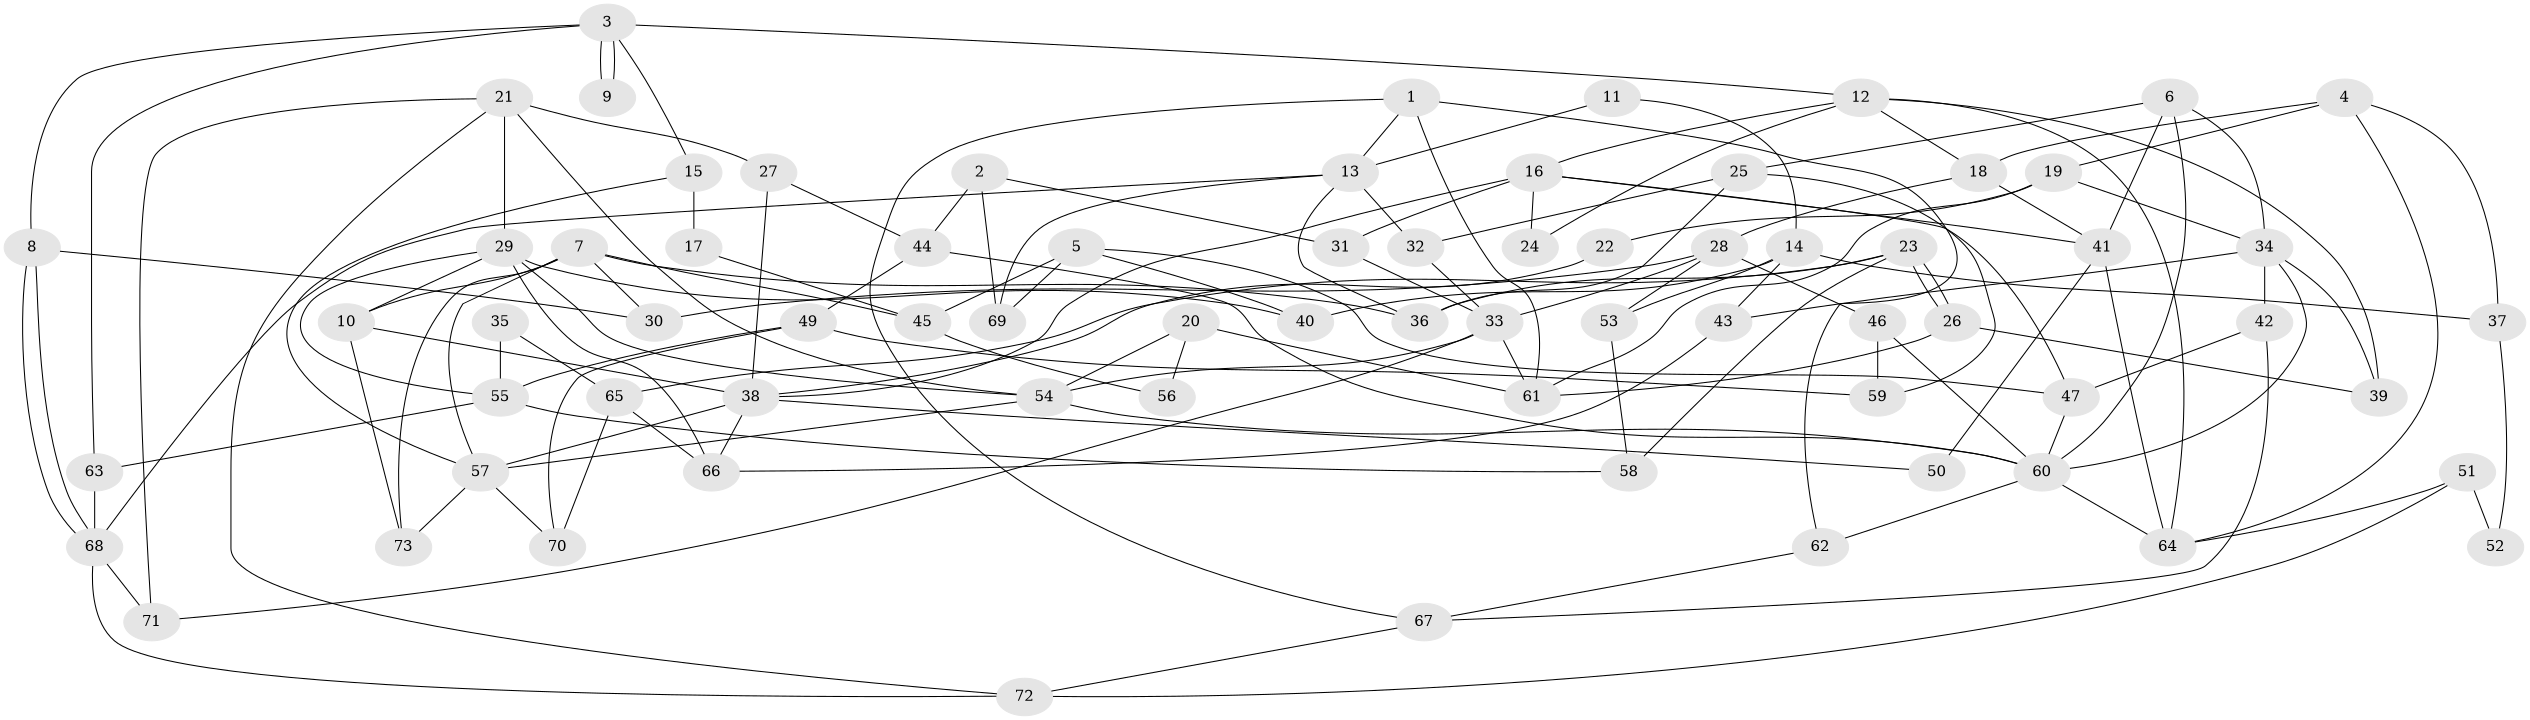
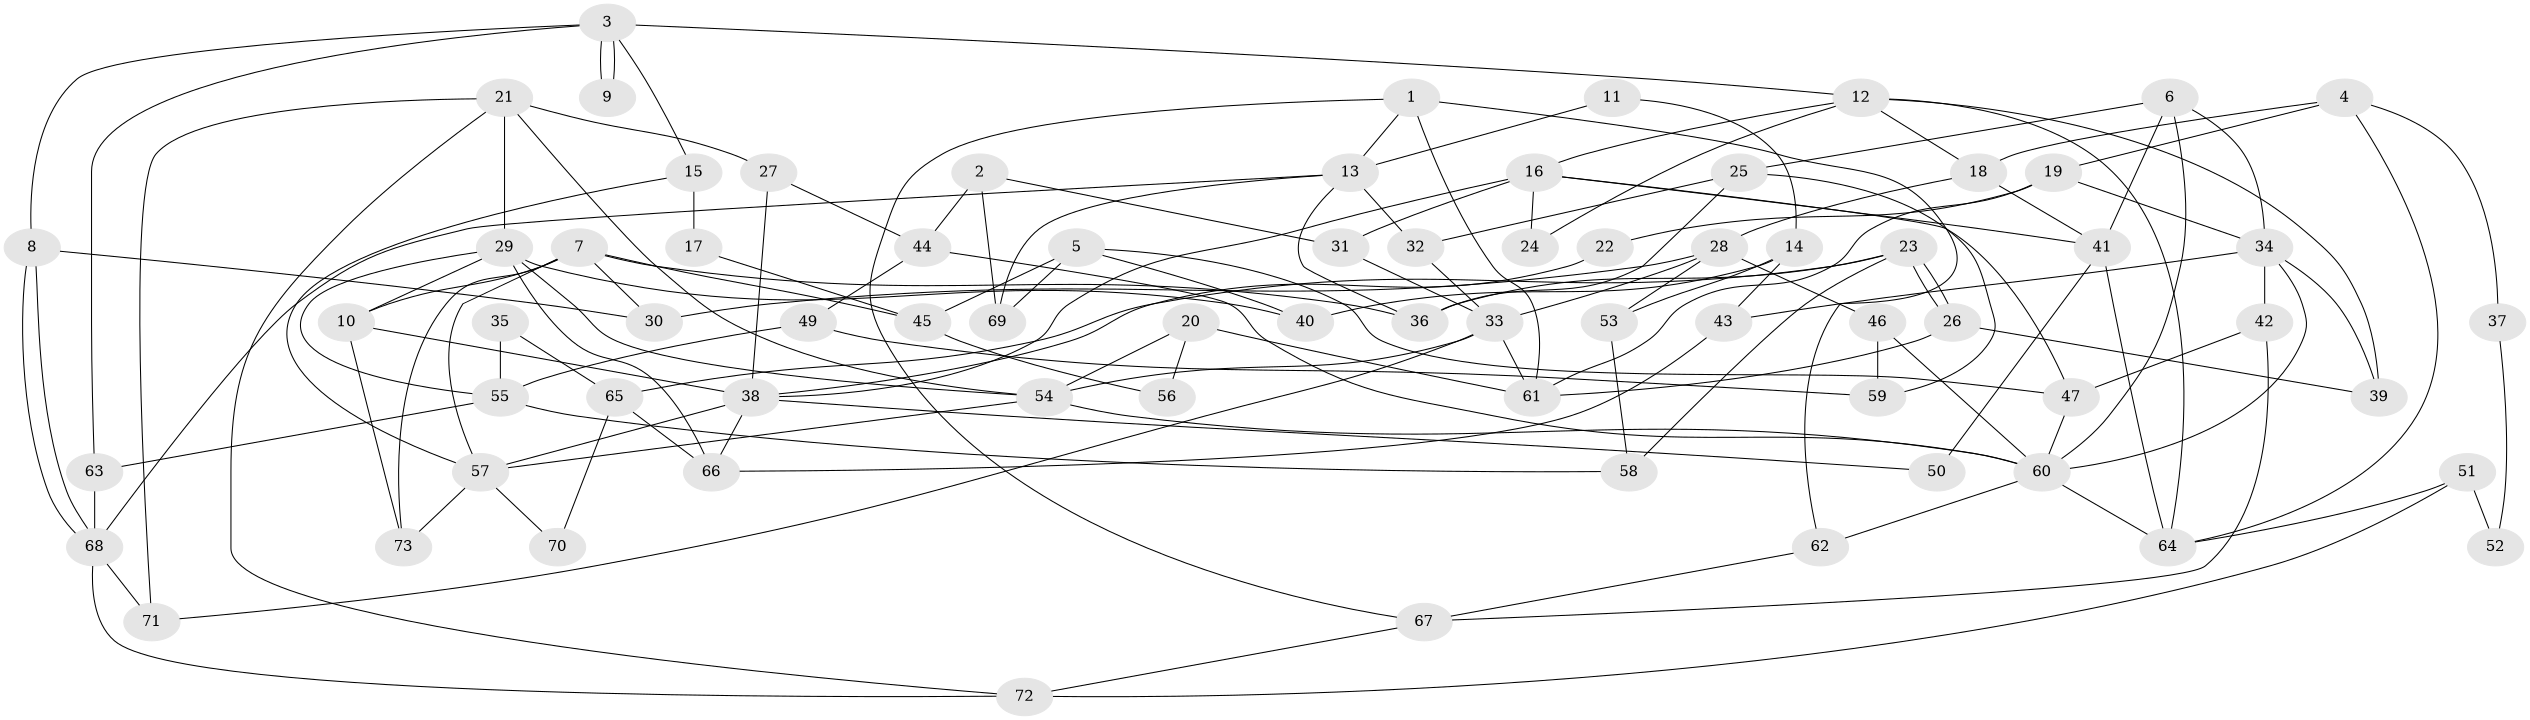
edge "14" -- "37": removed
edge "49" -- "70": removed
